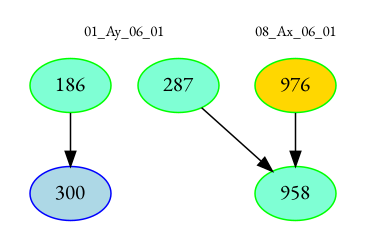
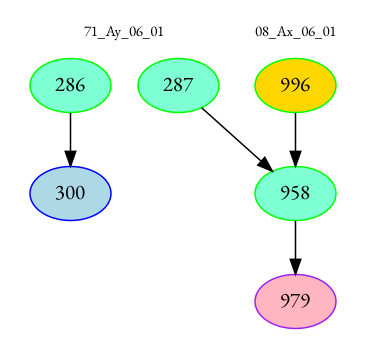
cluster "01_Ay_06_01": label "01_Ay_06_01" -> "71_Ay_06_01"
node "186": label "186" -> "286"
node "976": label "976" -> "996"
node "979": added
